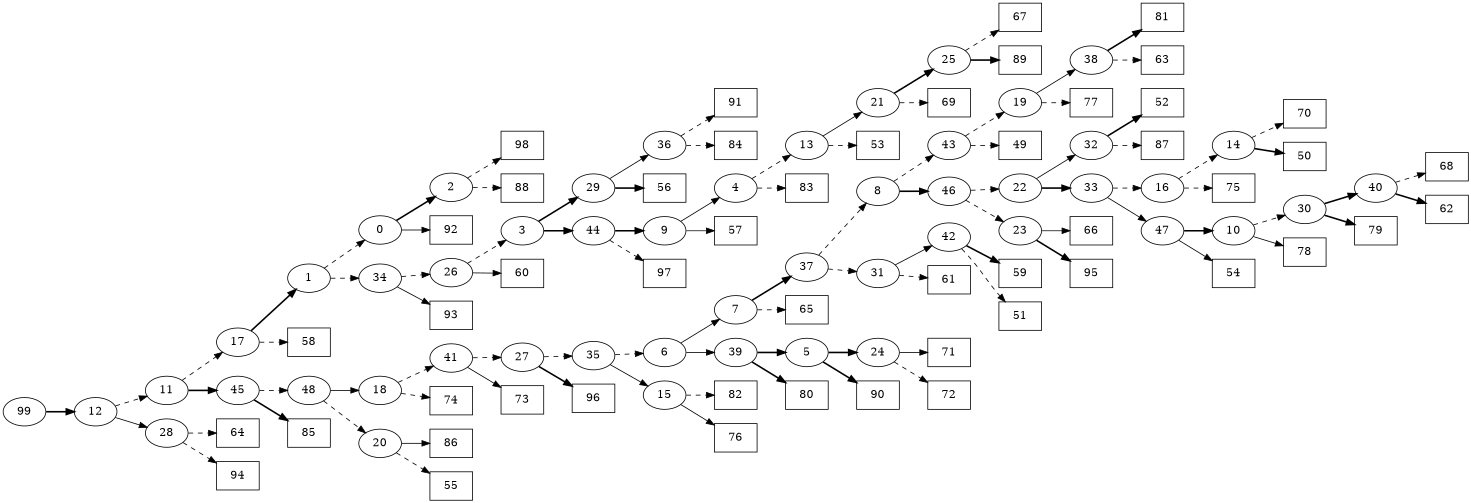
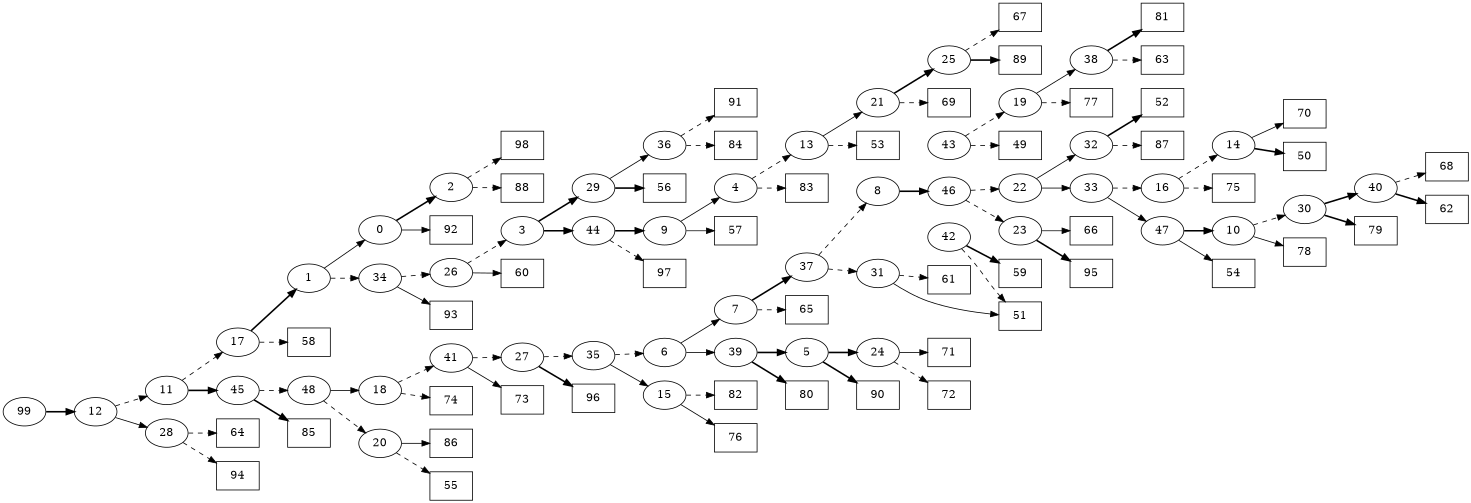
edge "14" -> "70": style dashed -> solid
edge "8" -> "43": removed
edge "22" -> "33": style bold -> solid
edge "1" -> "0": style dashed -> solid
edge "31" -> "42": now "31" -> "51"
